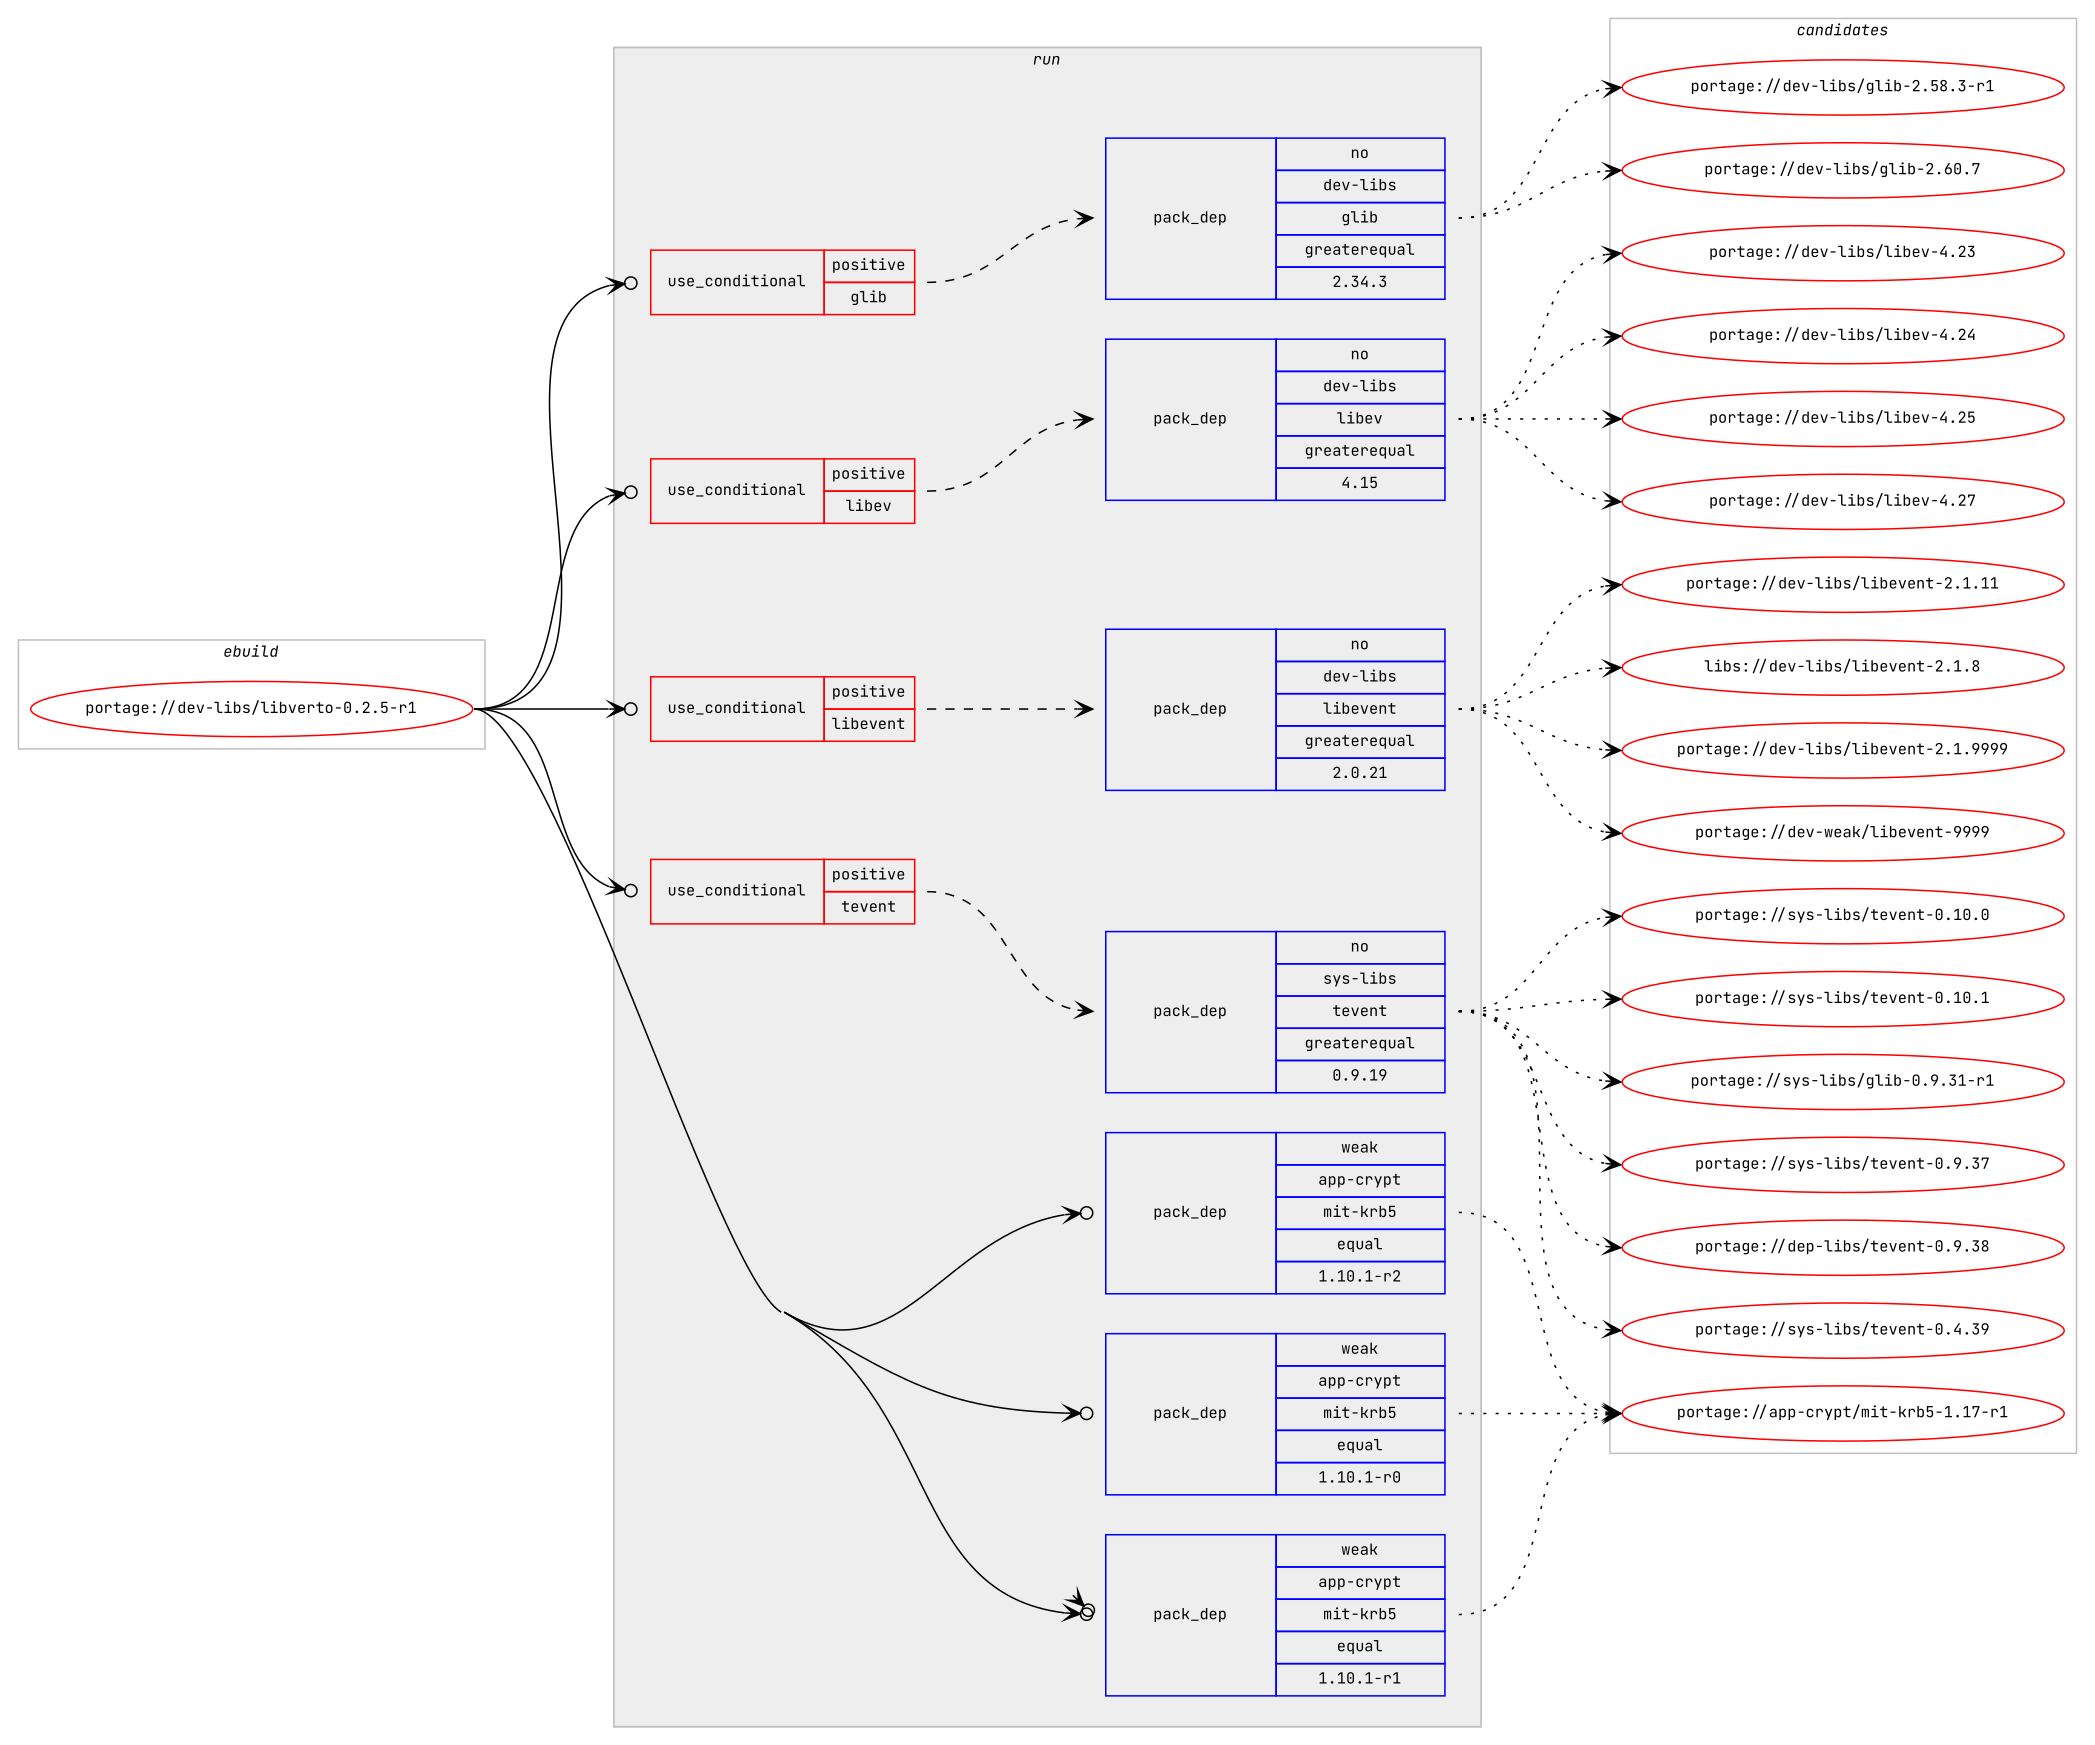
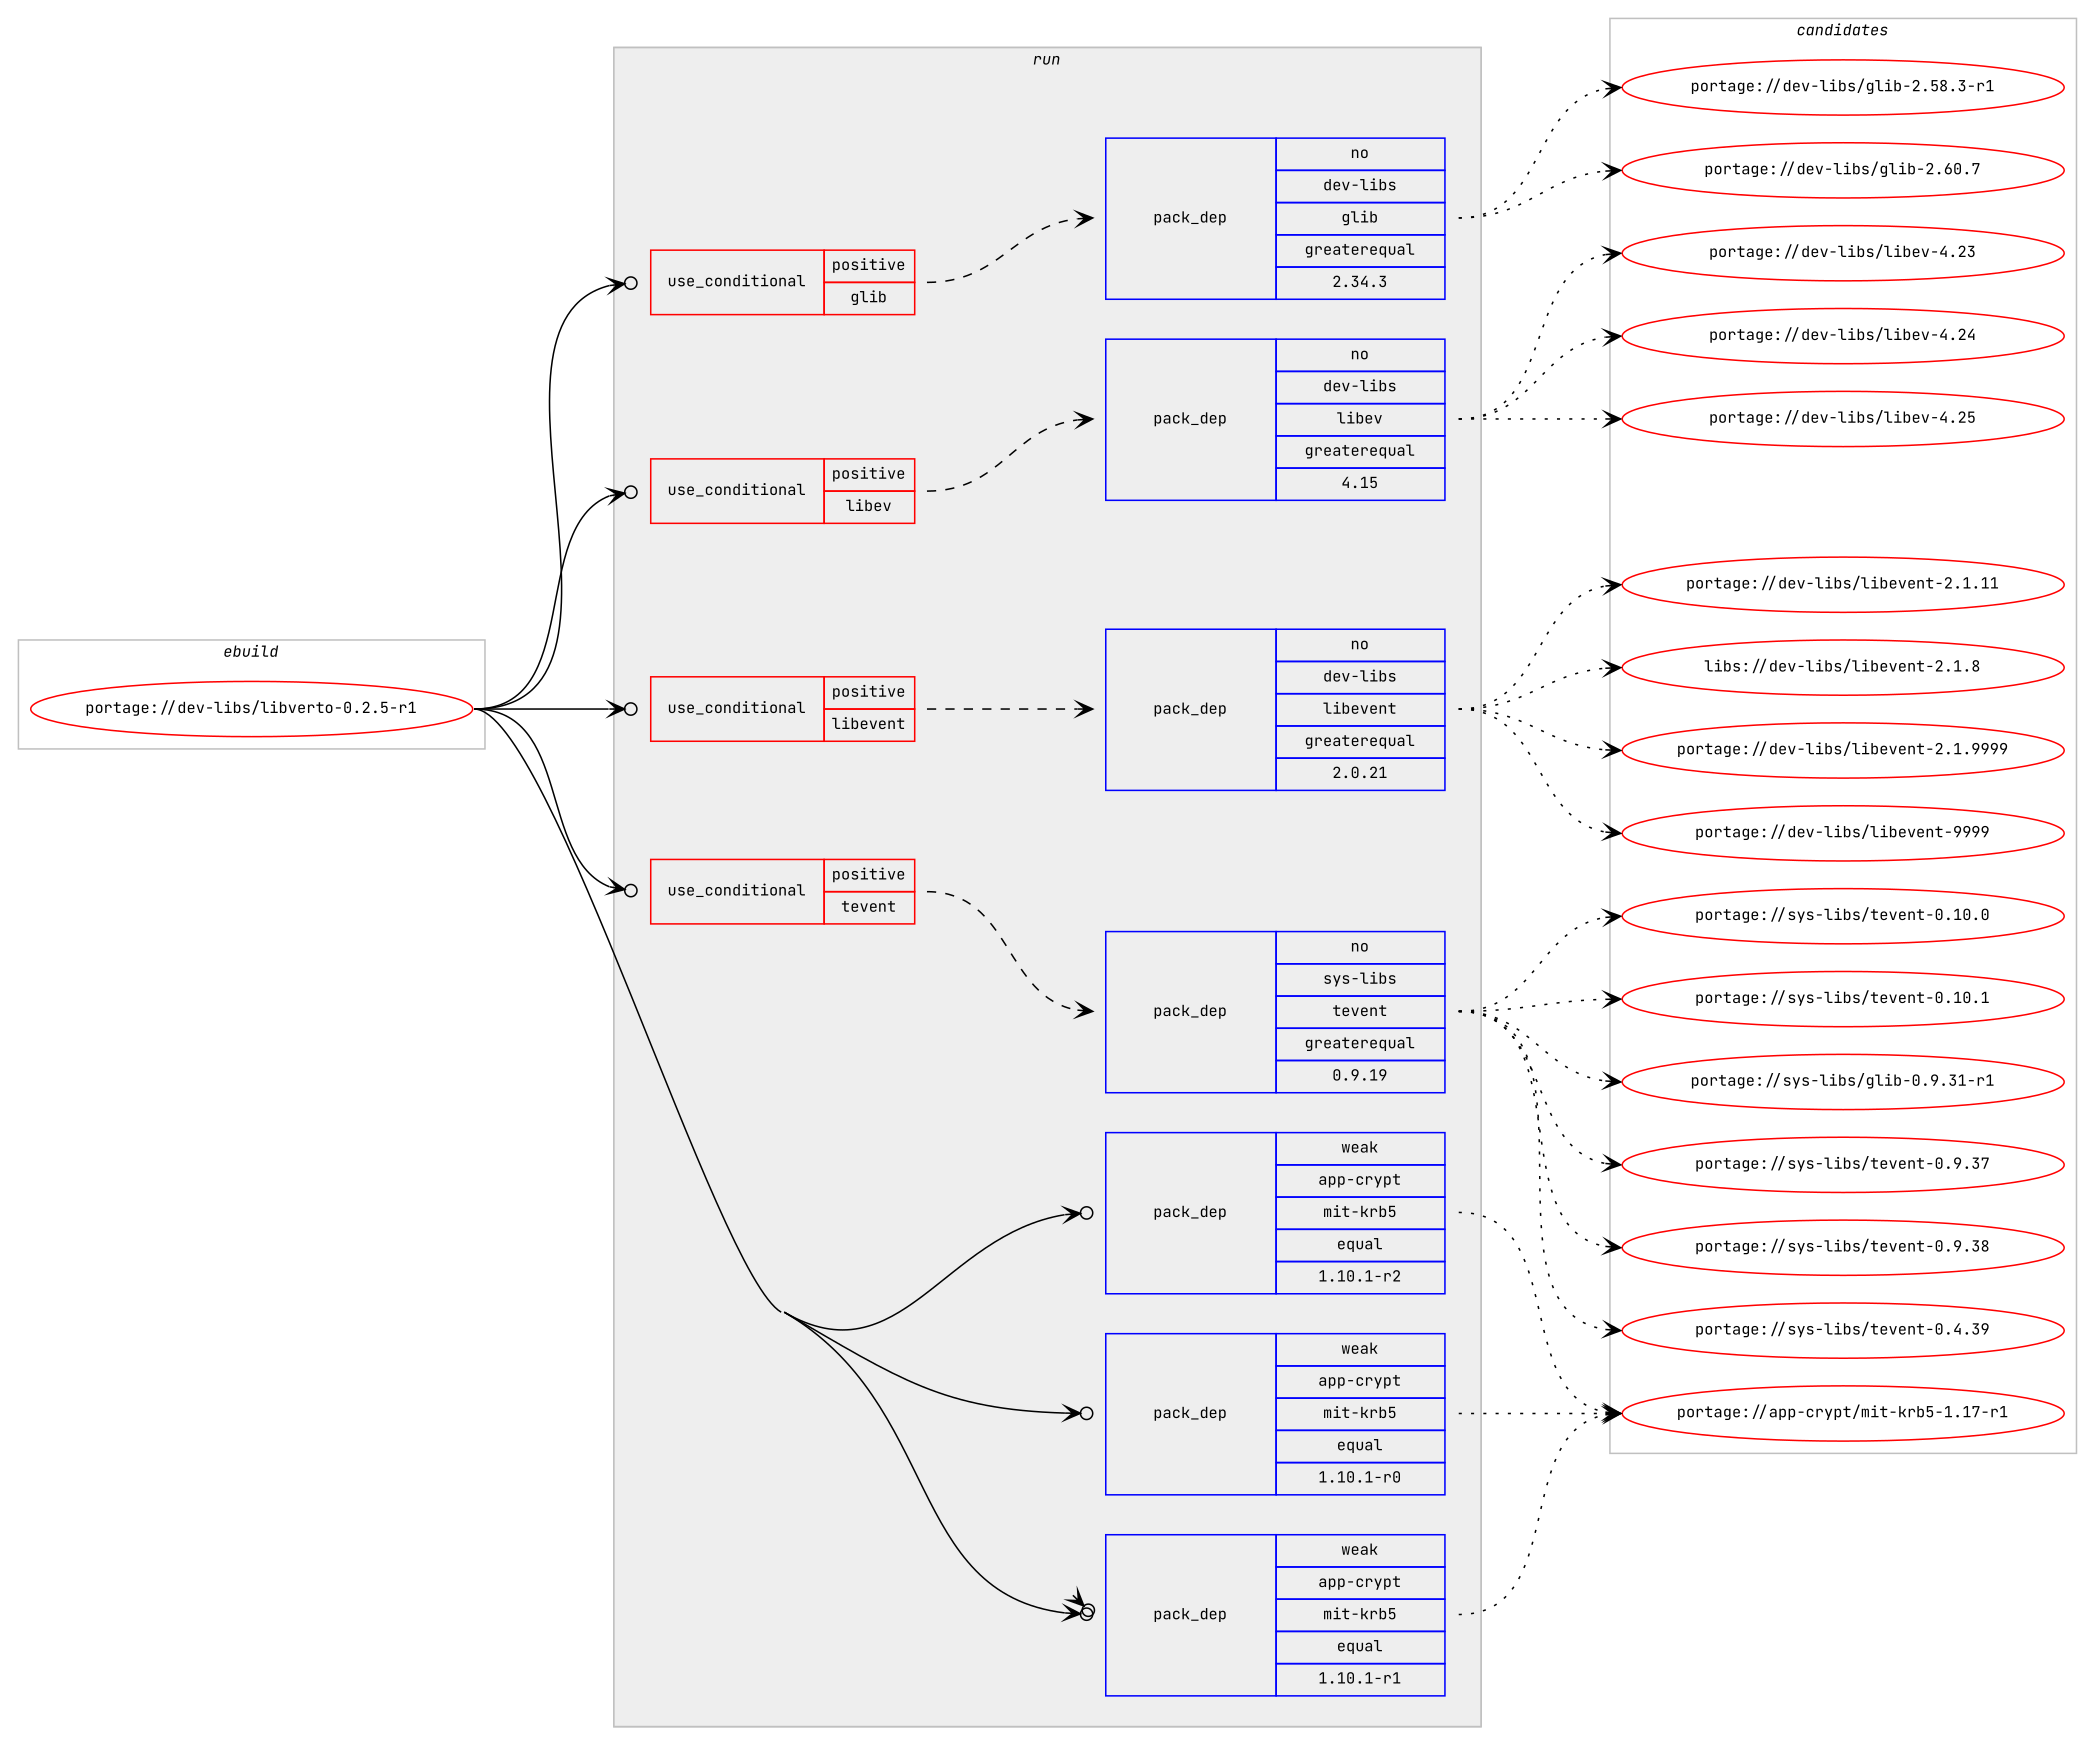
node "portage://dev-libs/libev-4.27": removed
node "portage://dev-weak/libevent-9999": label "portage://dev-weak/libevent-9999" -> "portage://dev-libs/libevent-9999"
node "portage://dep-libs/tevent-0.9.38": label "portage://dep-libs/tevent-0.9.38" -> "portage://sys-libs/tevent-0.9.38"
